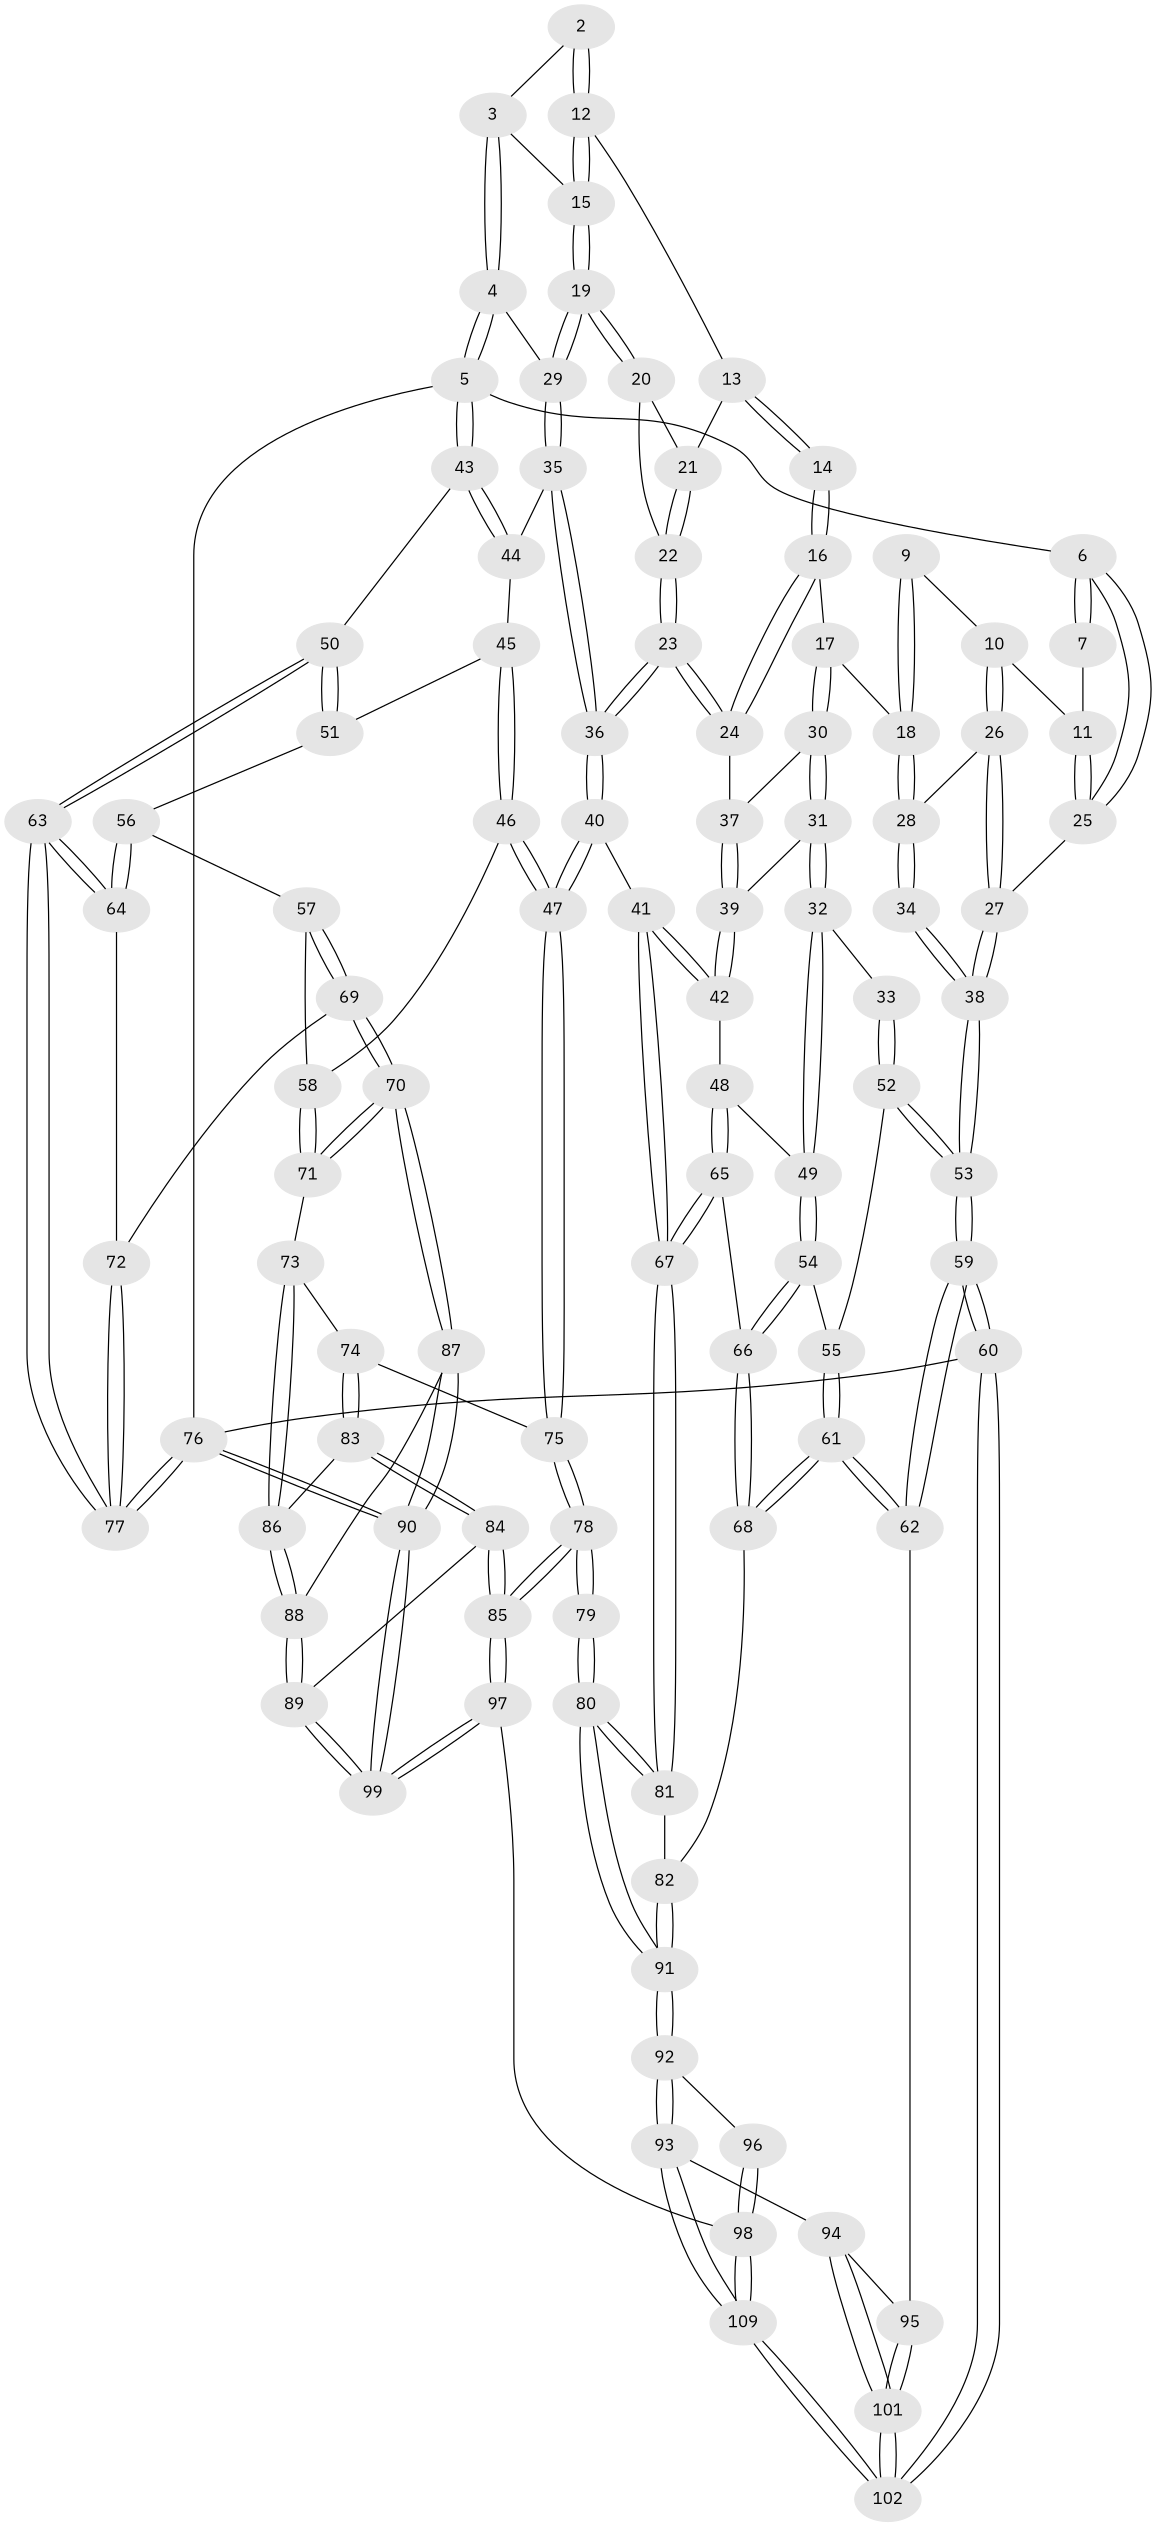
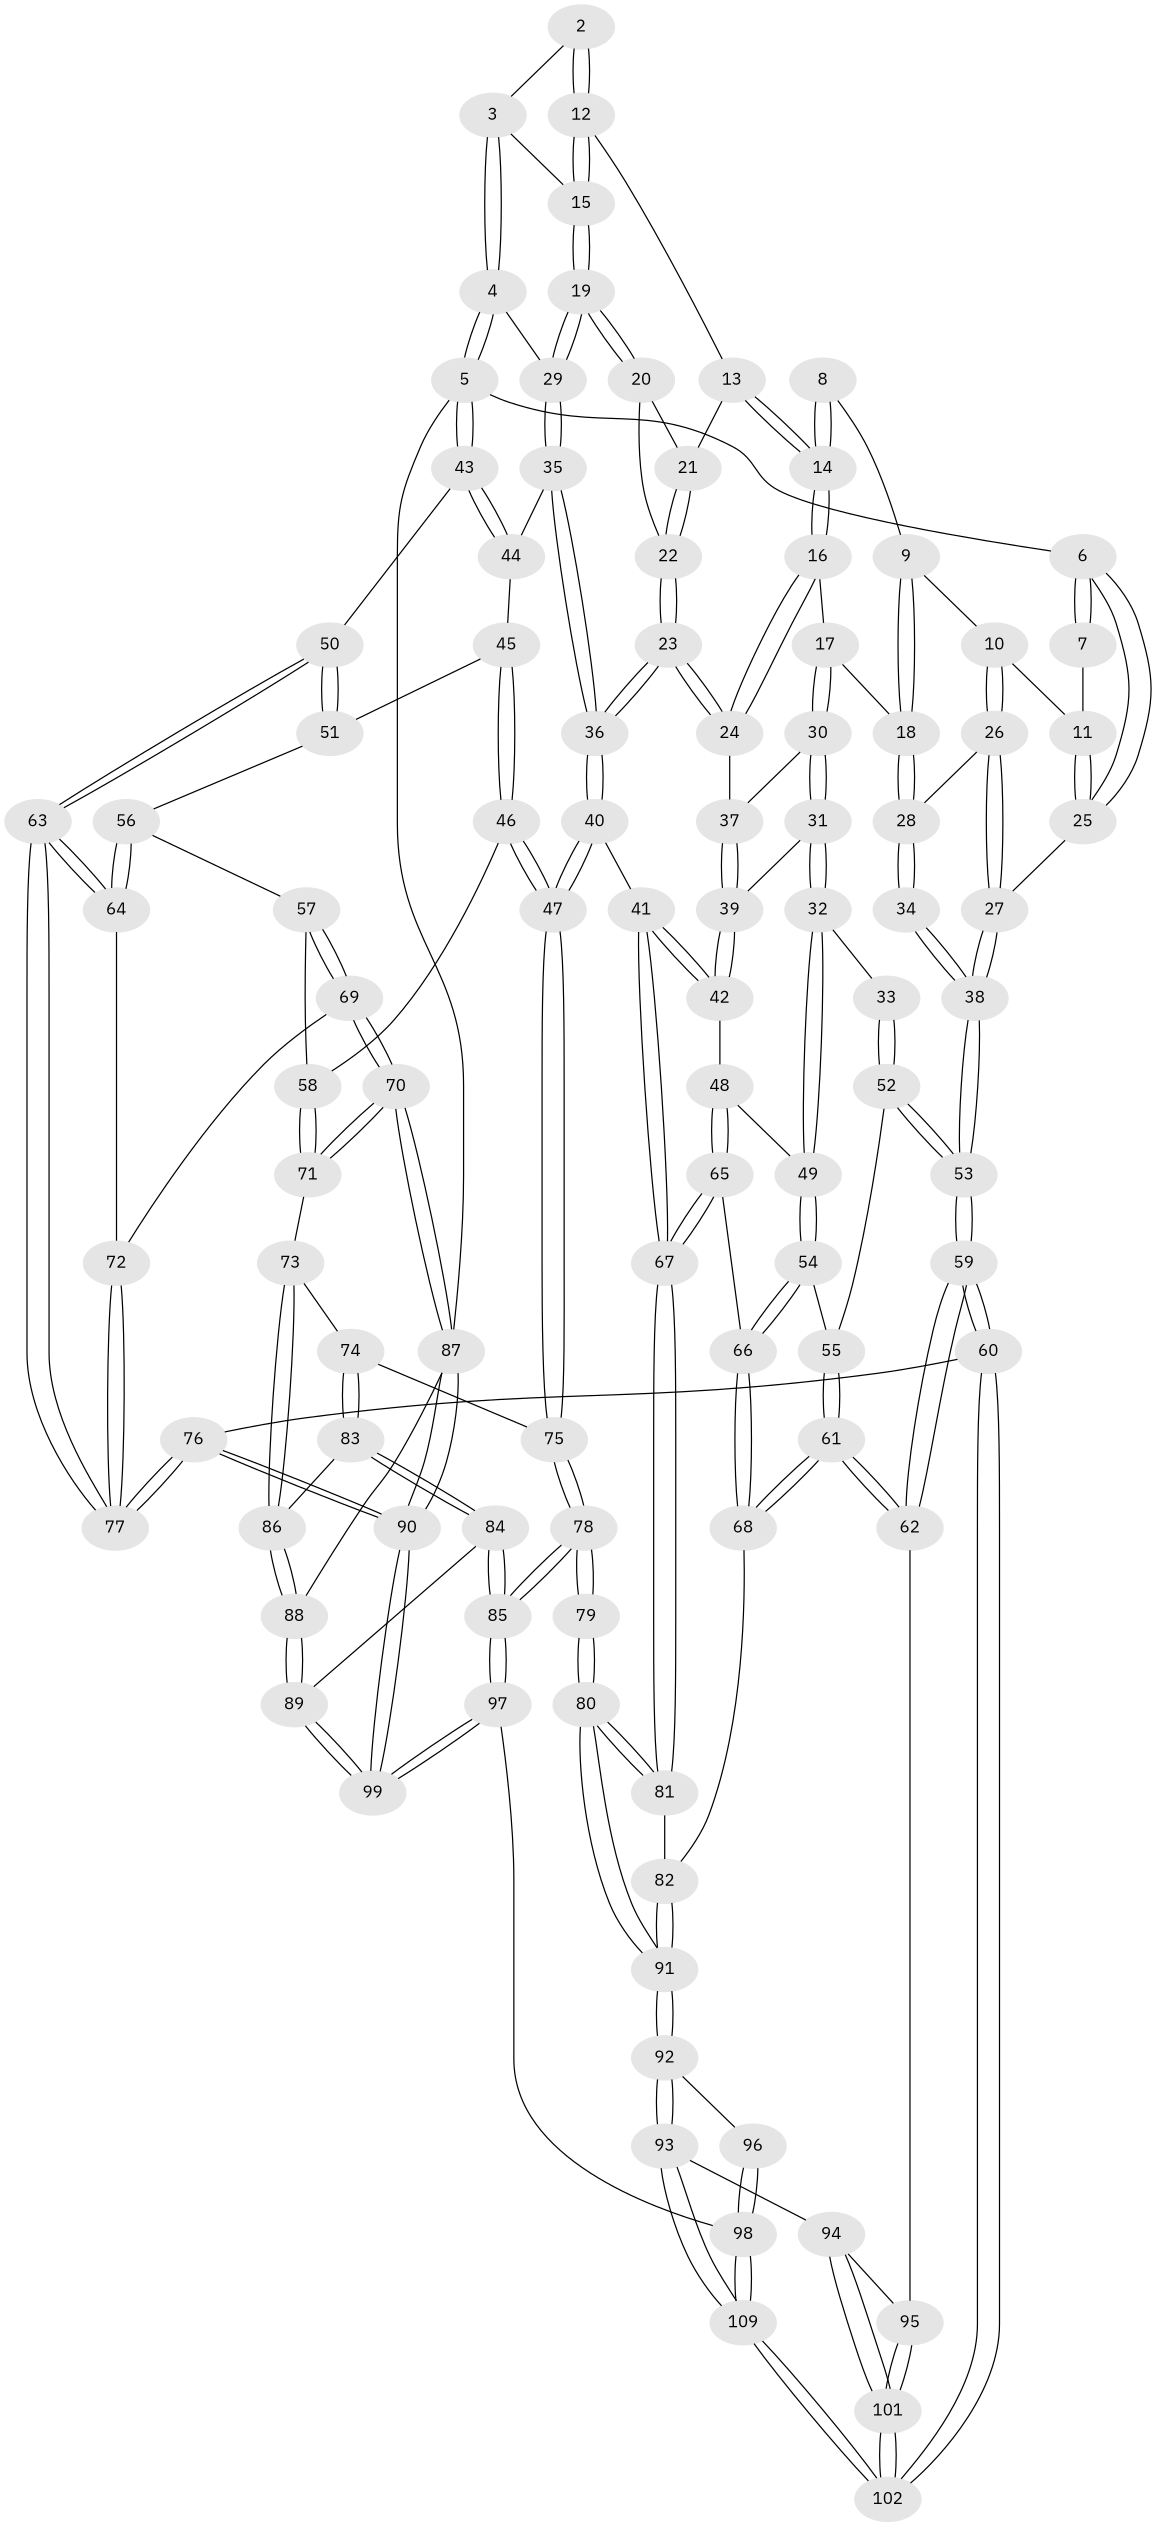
node "8": added
edge "5" -- "76": now "5" -- "87"
